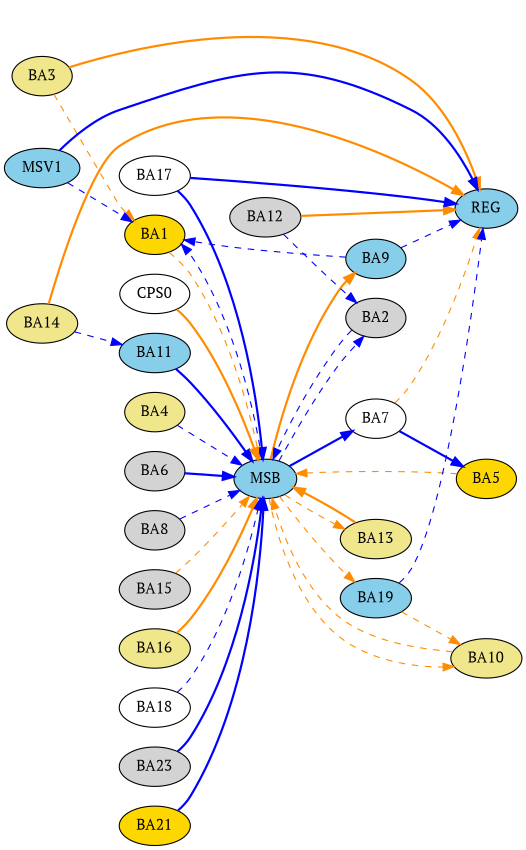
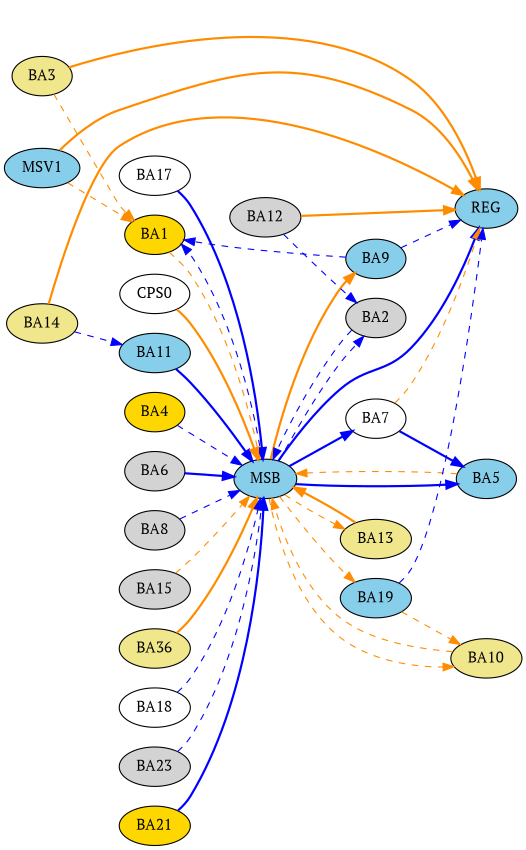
edge "MSV1" -> "REG": color blue -> darkorange
edge "BA17" -> "REG": now "MSB" -> "REG"
edge "MSV1" -> "BA1": color blue -> darkorange
node "BA4": fillcolor khaki -> gold
node "BA5": fillcolor gold -> skyblue
edge "MSB" -> "BA5": added
edge "BA23" -> "MSB": style bold -> dashed
node "BA16": label "BA16" -> "BA36"
